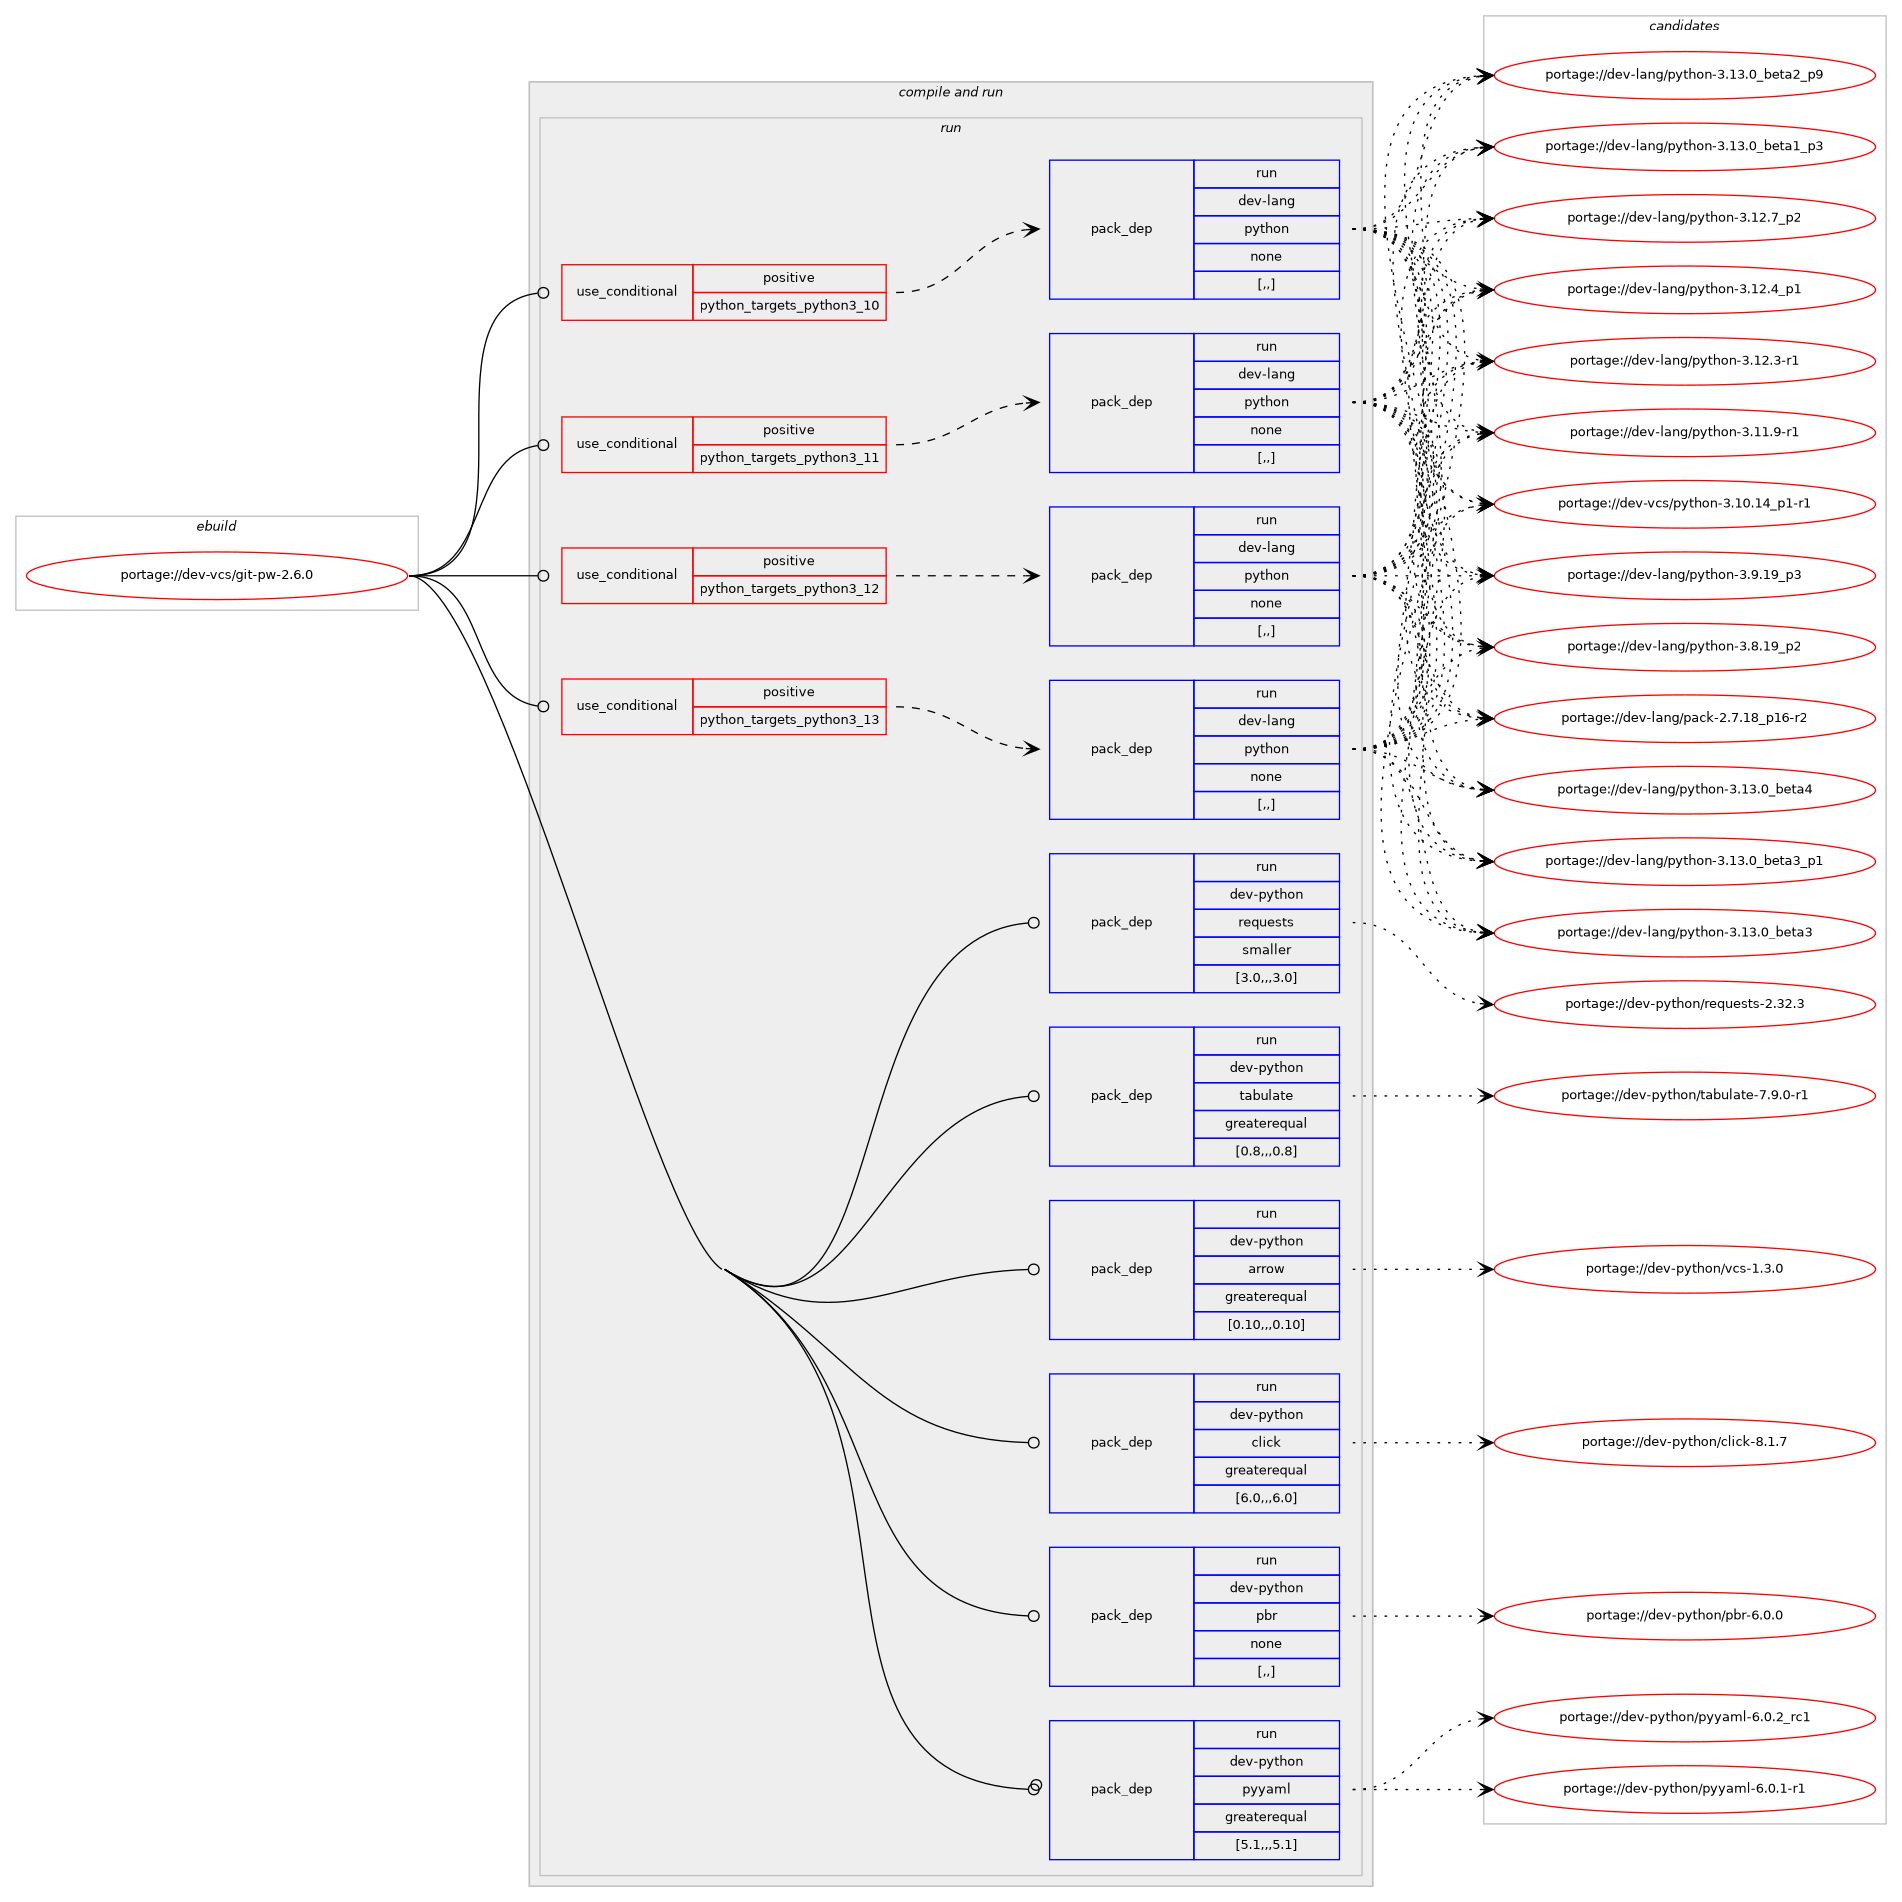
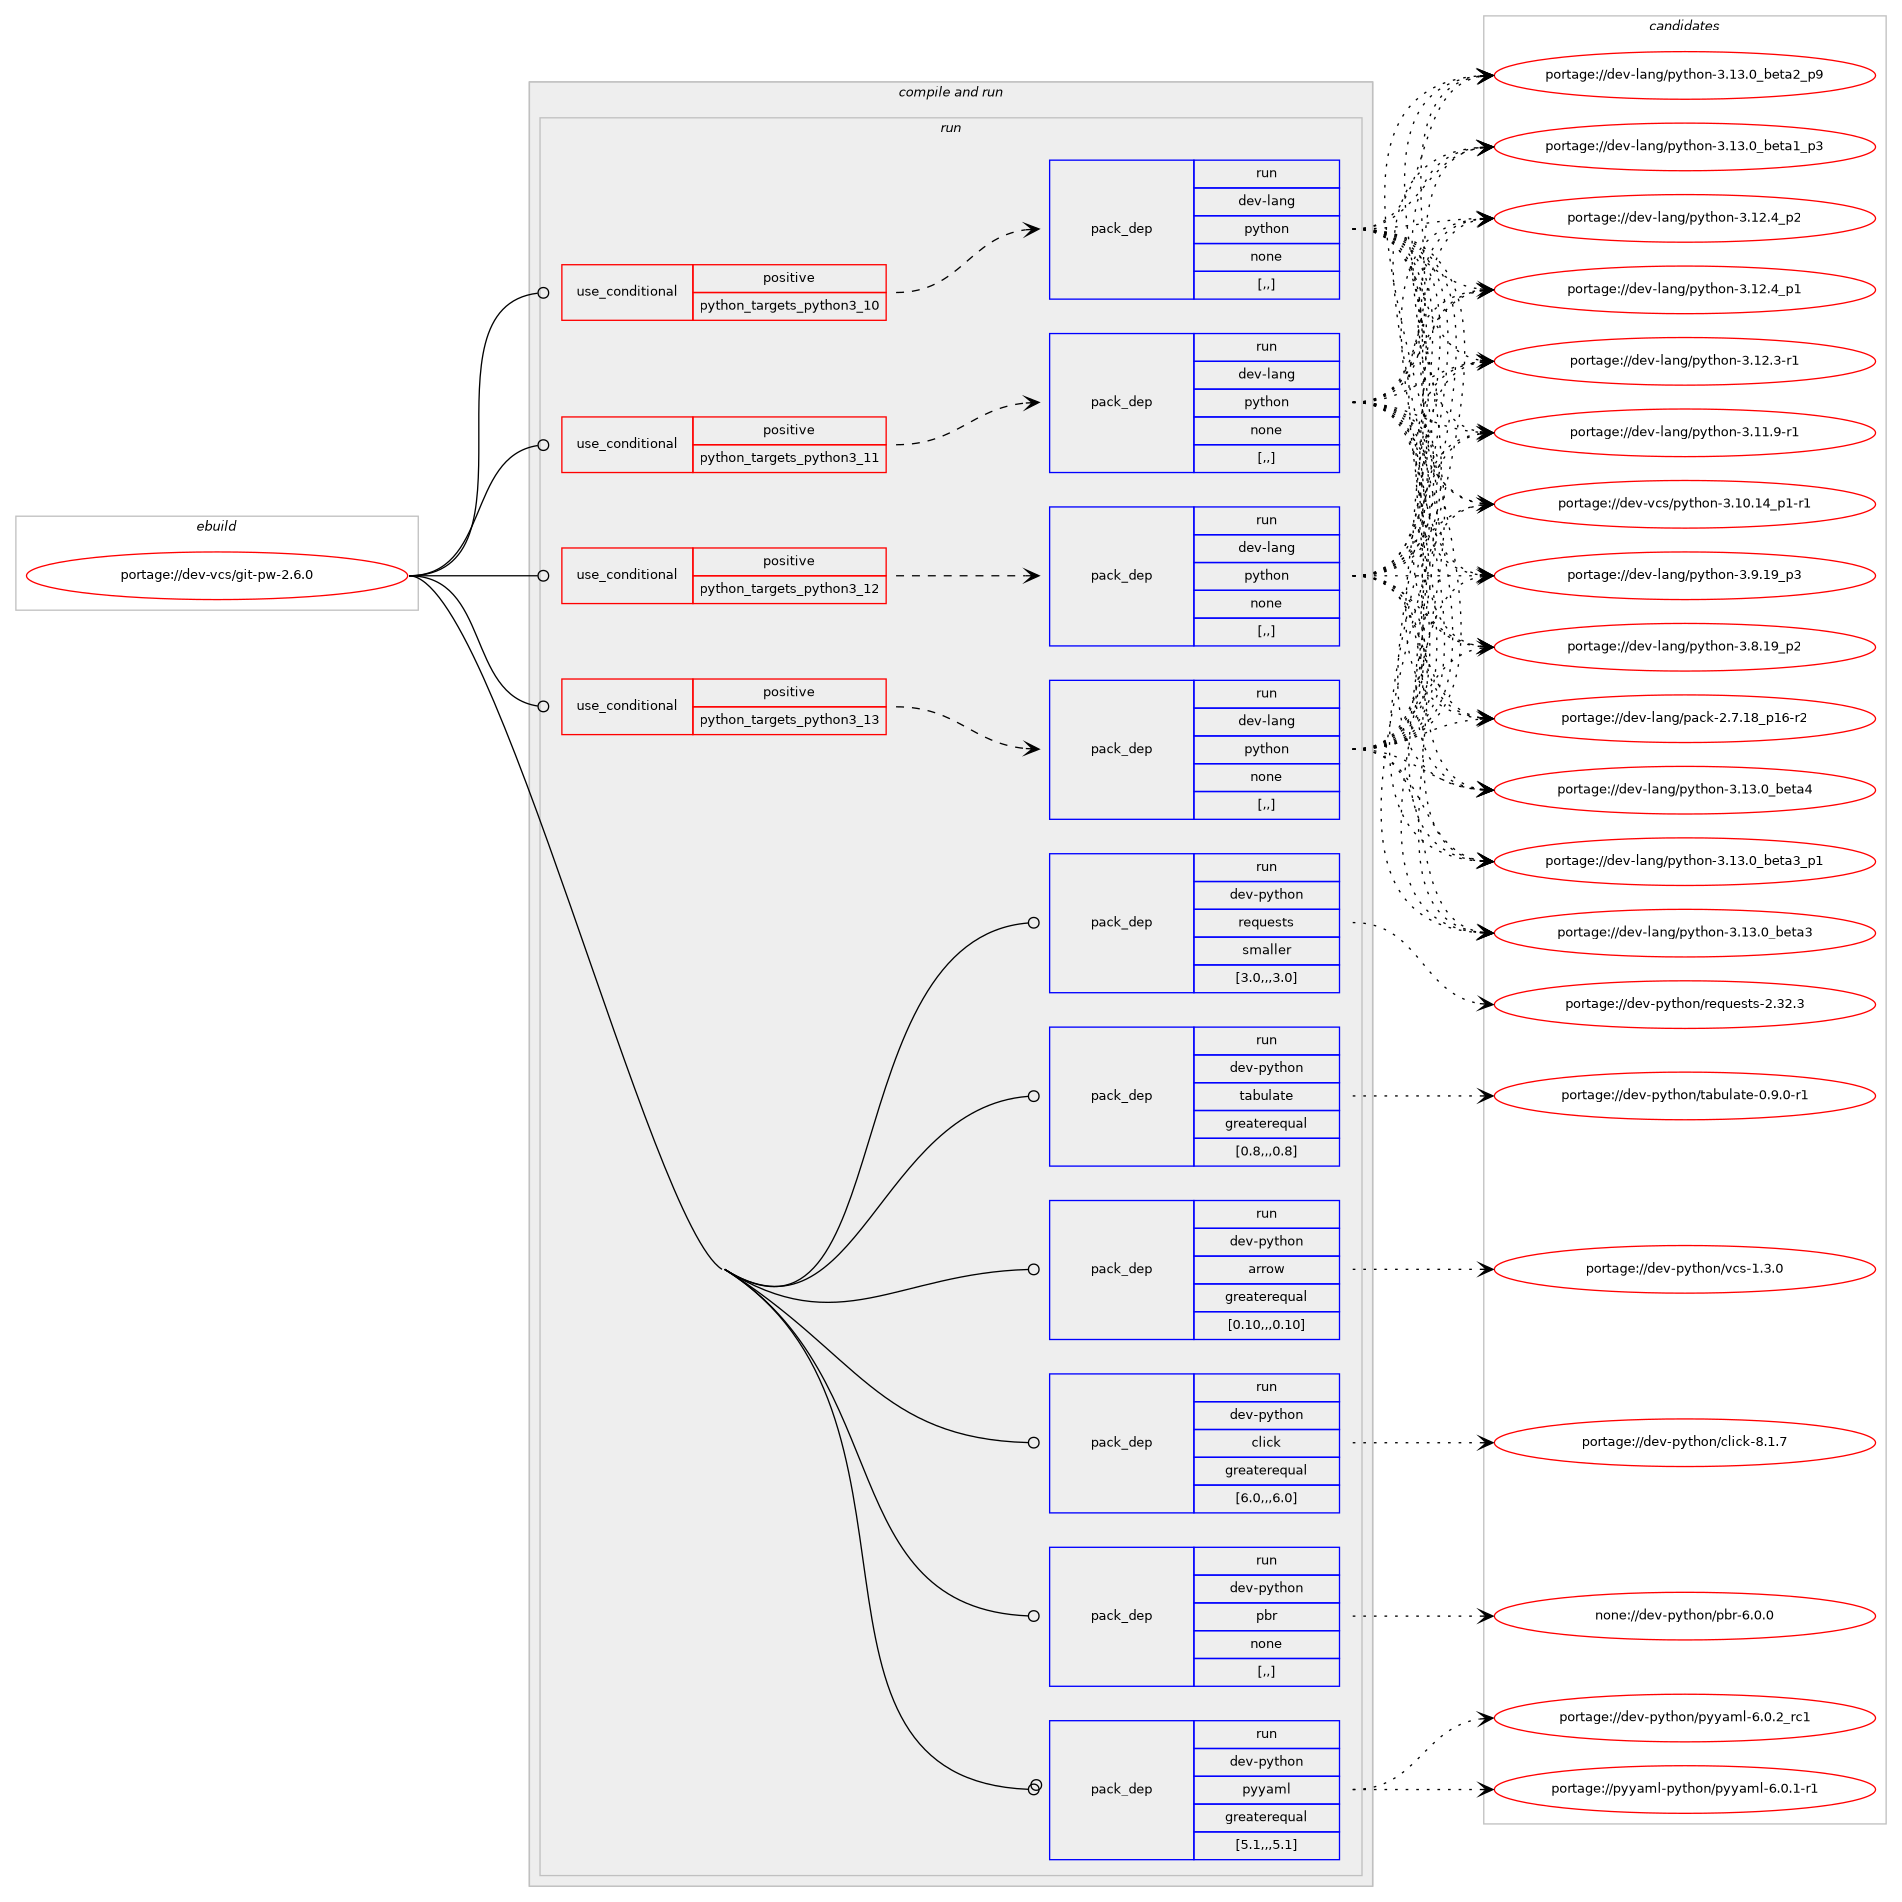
node "portage://dev-lang/python-3.12.7_p2": label "portage://dev-lang/python-3.12.7_p2" -> "portage://dev-lang/python-3.12.4_p2"
node "portage://dev-python/tabulate-7.9.0-r1": label "portage://dev-python/tabulate-7.9.0-r1" -> "portage://dev-python/tabulate-0.9.0-r1"
node "portage://dev-python/pbr-6.0.0": label "portage://dev-python/pbr-6.0.0" -> "none://dev-python/pbr-6.0.0"
node "portage://dev-python/pyyaml-6.0.1-r1": label "portage://dev-python/pyyaml-6.0.1-r1" -> "portage://pyyaml-python/pyyaml-6.0.1-r1"
